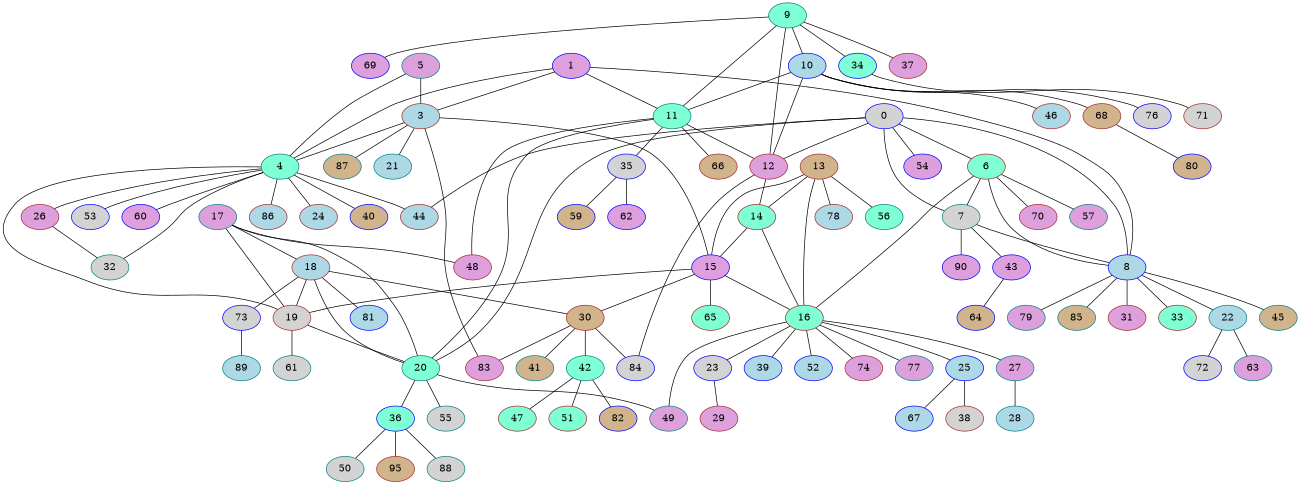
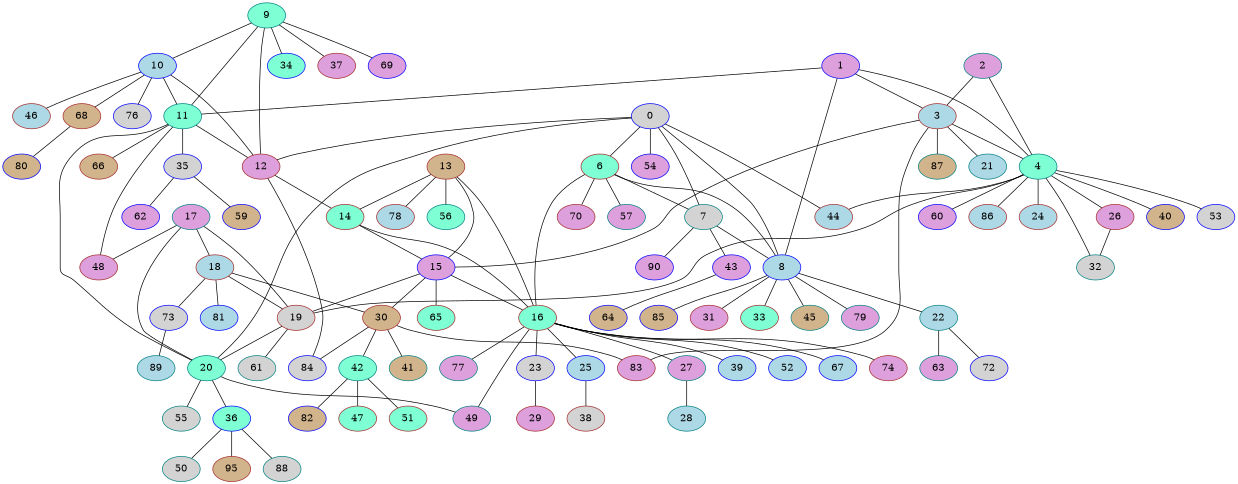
node "5": label "5" -> "2"
node "71": removed
node "85": color teal -> blue
edge "18" -- "20": removed
edge "25" -- "67": now "16" -- "67"
